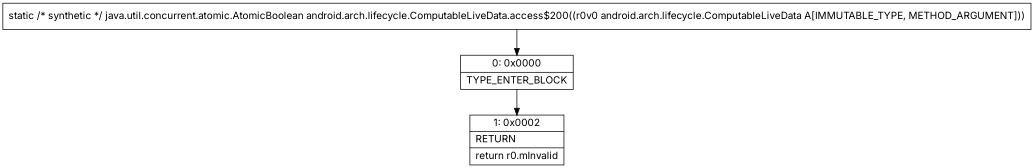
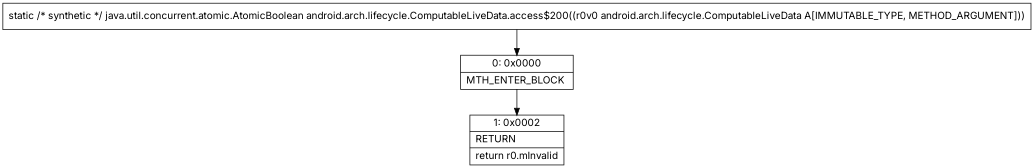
node "0: 0x0000": text "TYPE_ENTER_BLOCK" -> "MTH_ENTER_BLOCK"
